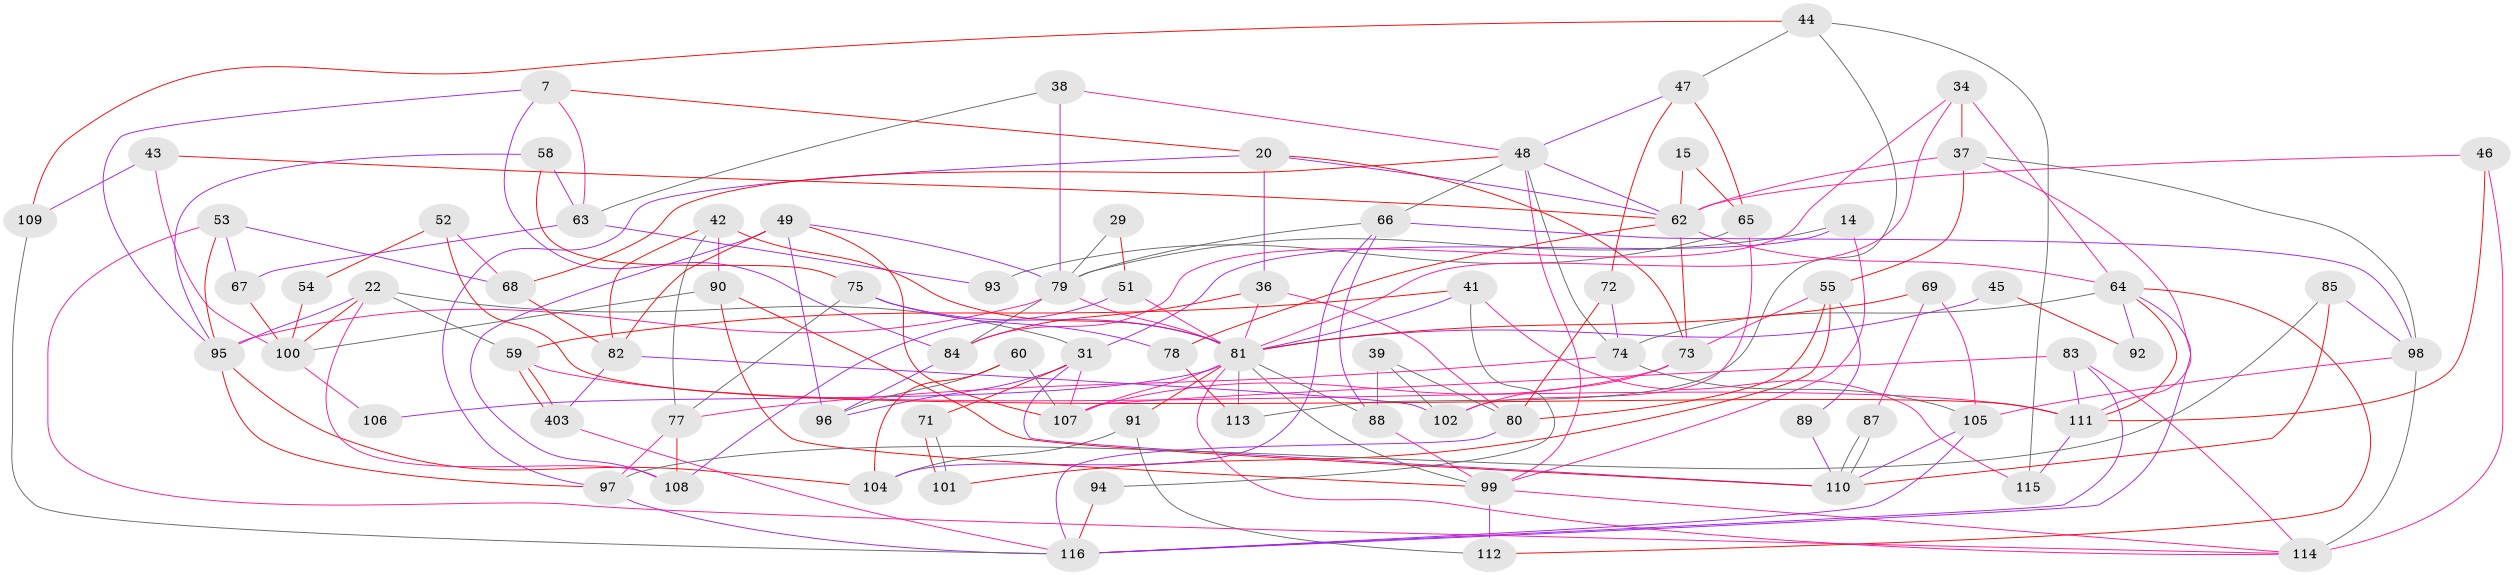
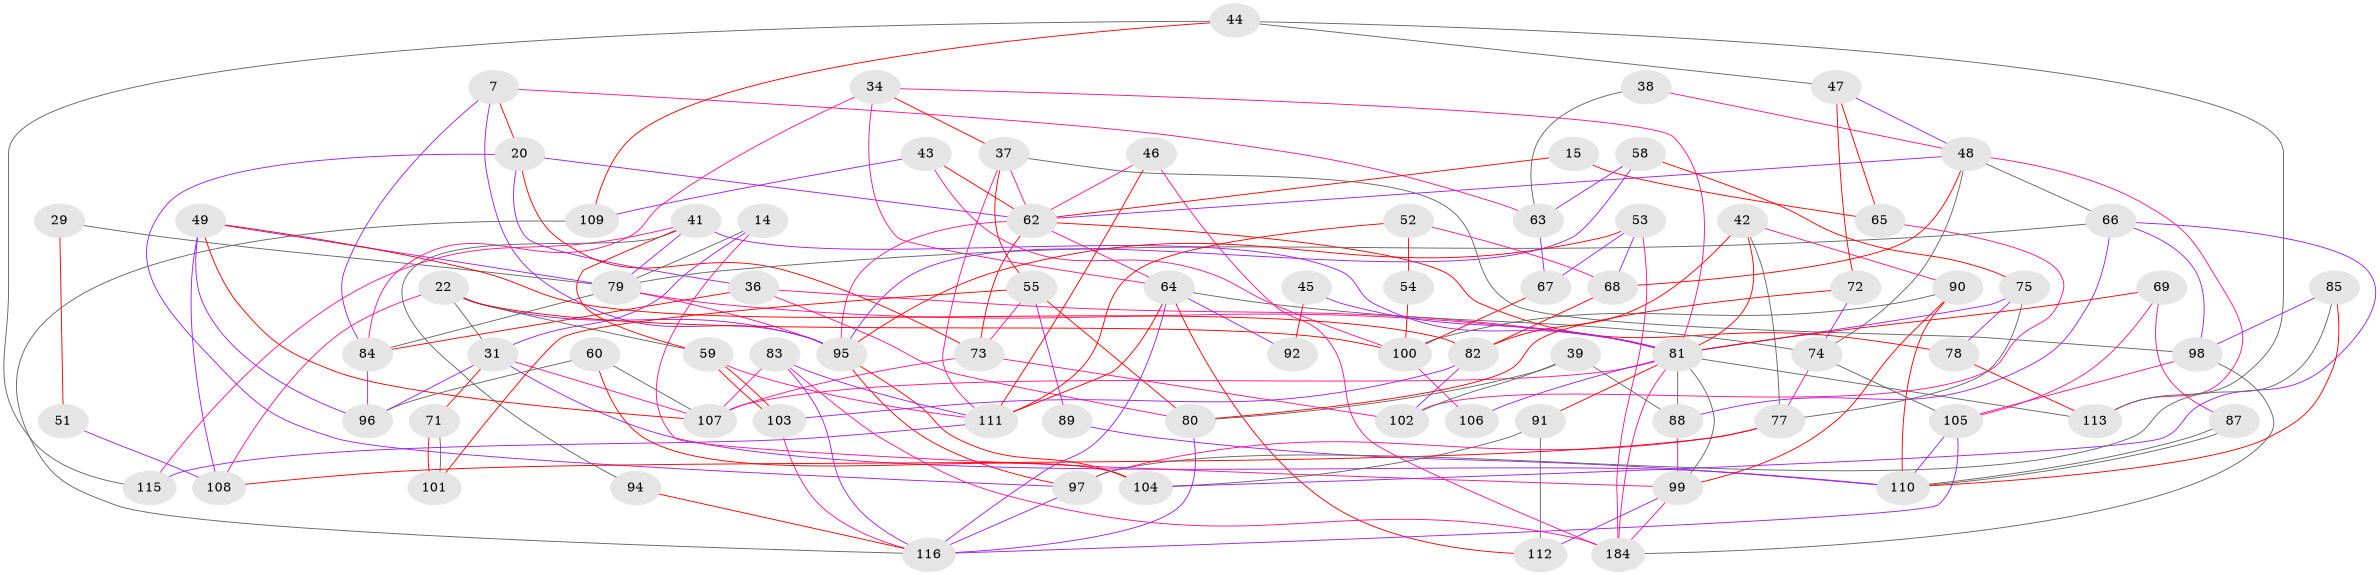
edge "38" -- "79": now "41" -- "79"
edge "62" -- "95": added
node "93": removed
edge "48" -- "99": now "48" -- "113"
edge "51" -- "81": removed
node "403": label "403" -> "103"
node "114": label "114" -> "184"
